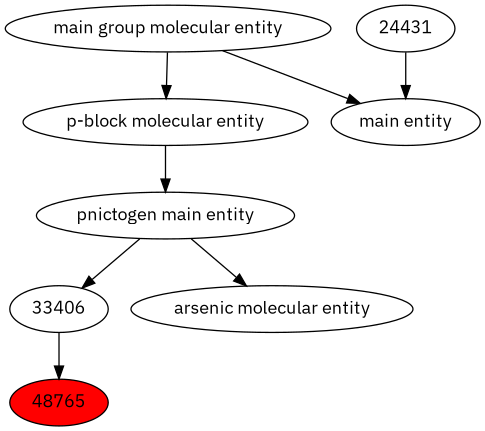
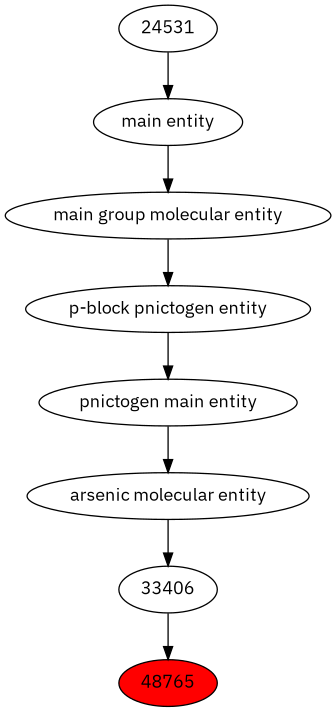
node "24431": label "24431" -> "24531"
edge "main group molecular entity" -> "main entity": reversed
node "p-block molecular entity": label "p-block molecular entity" -> "p-block pnictogen entity"
edge "pnictogen main entity" -> "33406": now "arsenic molecular entity" -> "33406"
